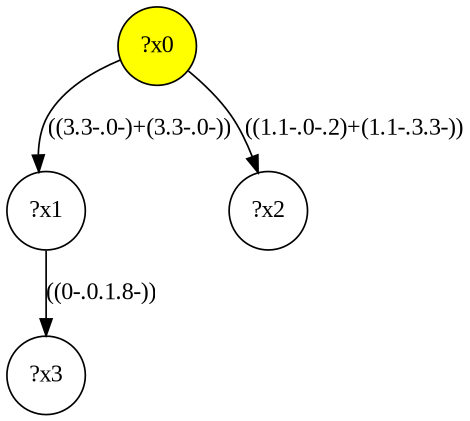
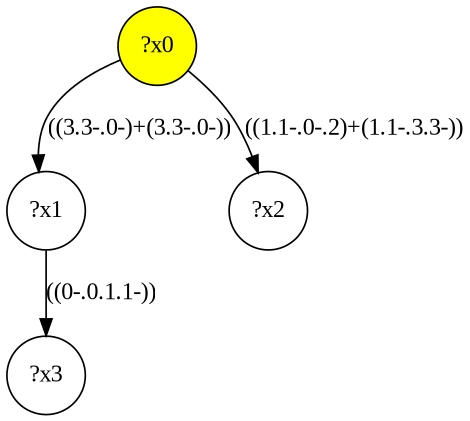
edge "?x1" -> "?x3": label "((0-.0.1.8-))" -> "((0-.0.1.1-))"
